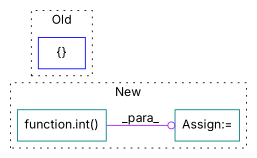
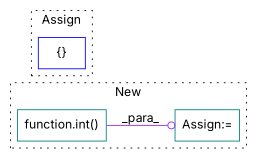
cluster "Old": label "Old" -> "Assign"
